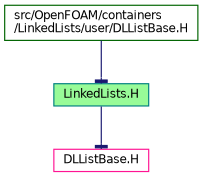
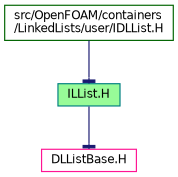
node "src/OpenFOAM/containers /LinkedLists/user/DLListBase.H": label "src/OpenFOAM/containers /LinkedLists/user/DLListBase.H" -> "src/OpenFOAM/containers /LinkedLists/user/IDLList.H"
node "LinkedLists.H": label "LinkedLists.H" -> "ILList.H"
